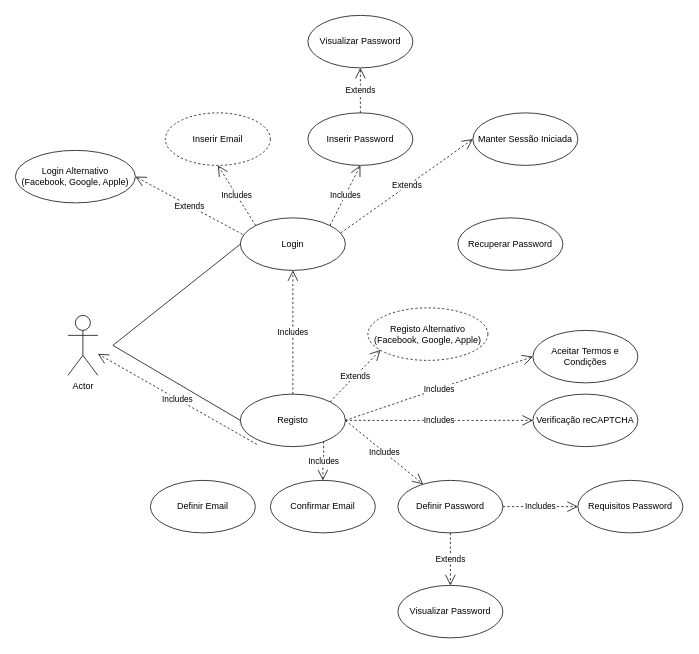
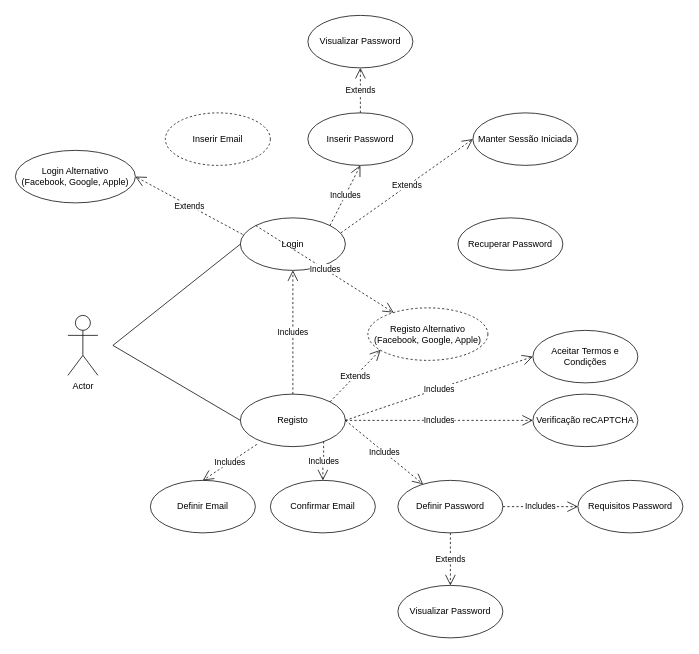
edge "Login" -> "Inserir Email": now "Login" -> "Registo Alternativo (Facebook, Google, Apple)"
edge "Registo" -> "Actor": now "Registo" -> "Definir Email"
